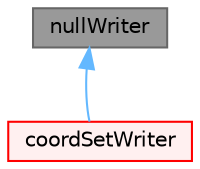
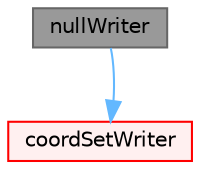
edge "coordSetWriter" -> "nullWriter": reversed
